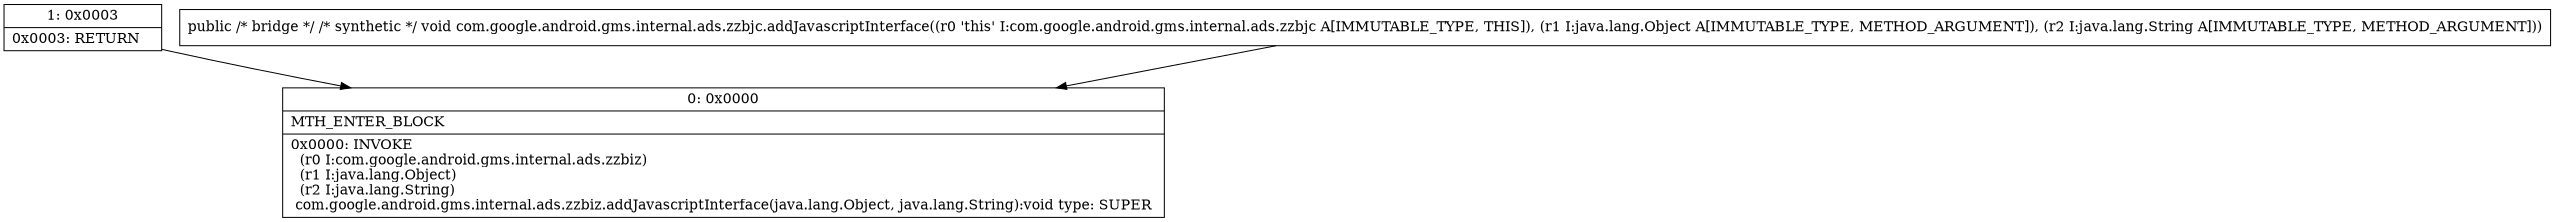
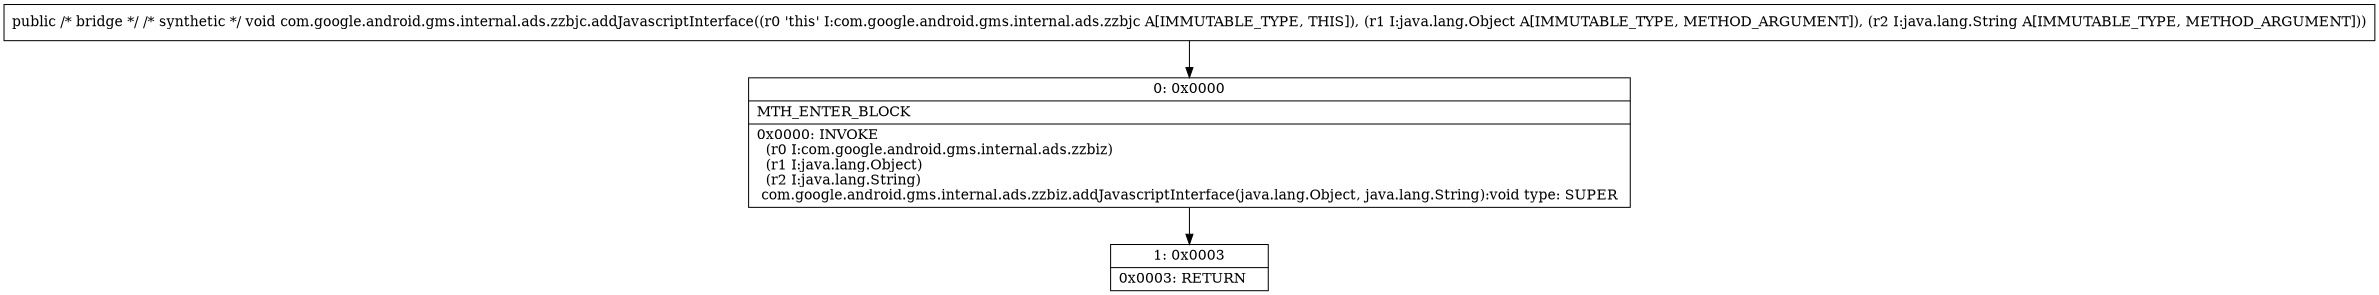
edge "1: 0x0003" -> "0: 0x0000": reversed
